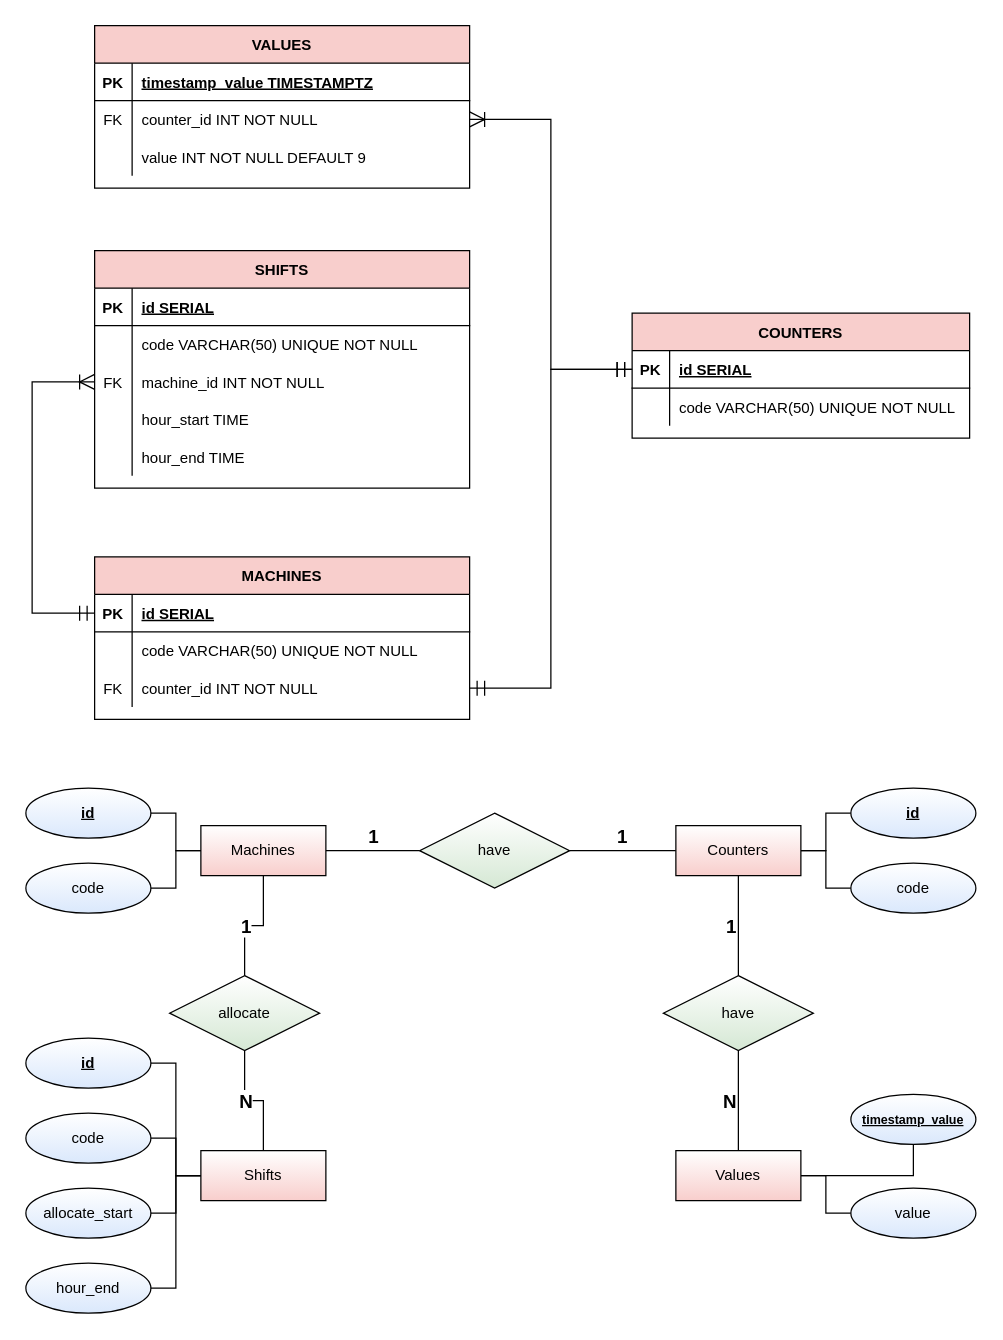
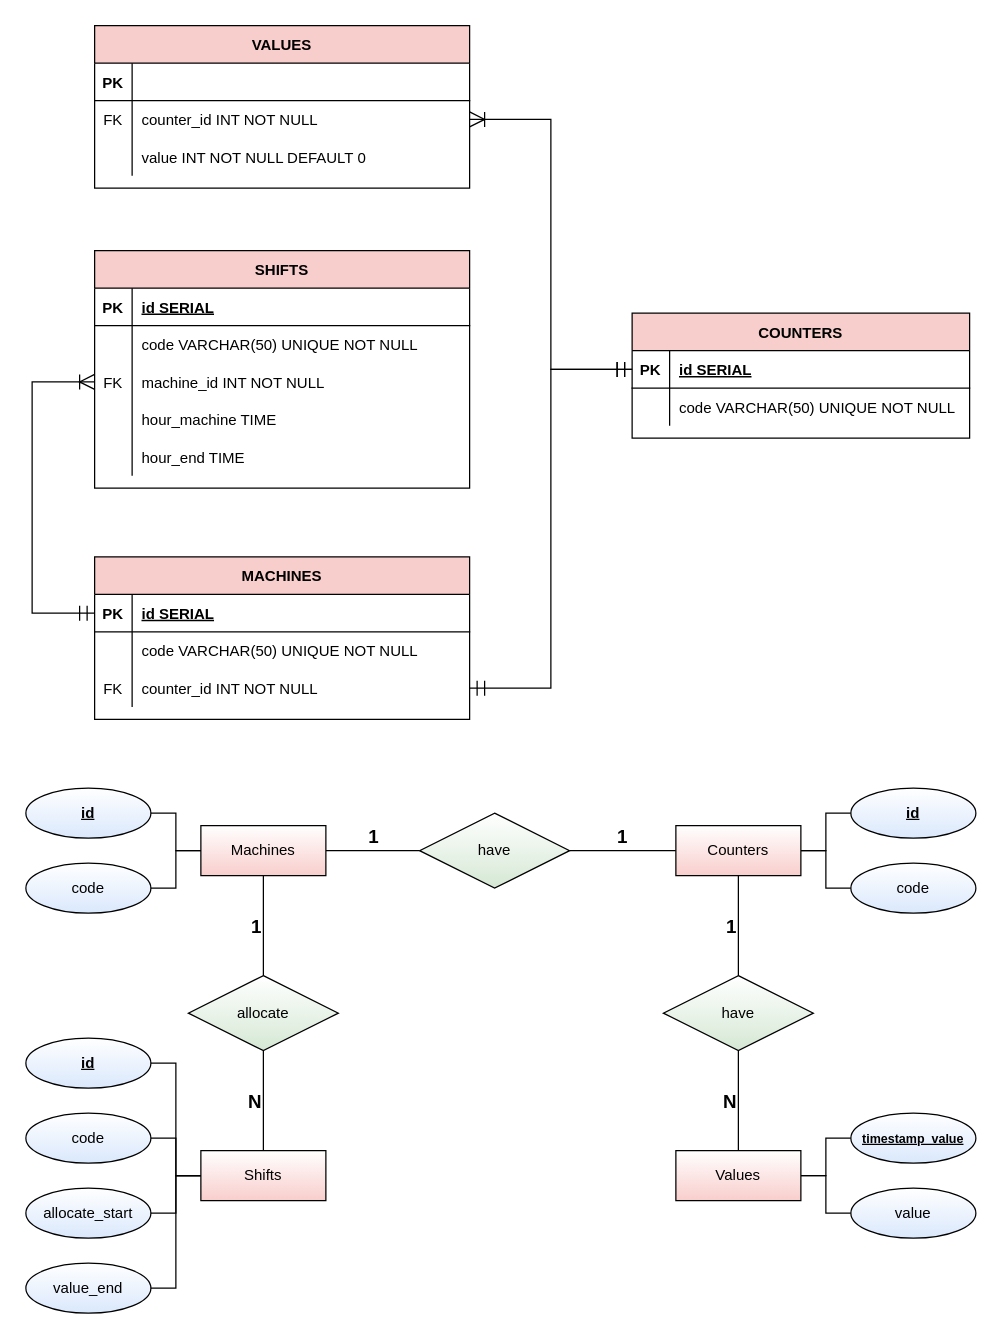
node "timestamp_value TIMESTAMPTZ": removed
node "value INT NOT NULL DEFAULT 9": label "value INT NOT NULL DEFAULT 9" -> "value INT NOT NULL DEFAULT 0"
node "hour_start TIME": label "hour_start TIME" -> "hour_machine TIME"
node "allocate": moved (244, 1013) -> (263, 1013)
node "timestamp_value": moved (913, 1119) -> (913, 1138)
node "hour_end": label "hour_end" -> "value_end"
